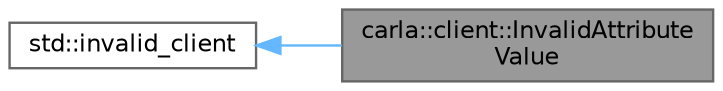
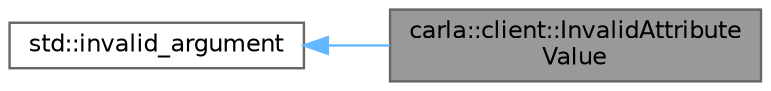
node "std::invalid_client": label "std::invalid_client" -> "std::invalid_argument"
